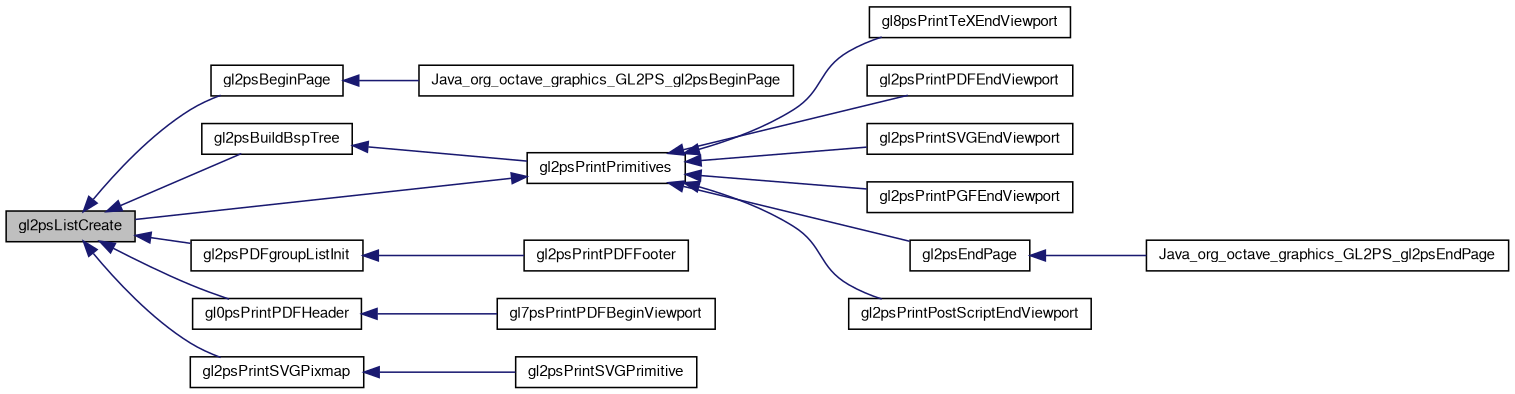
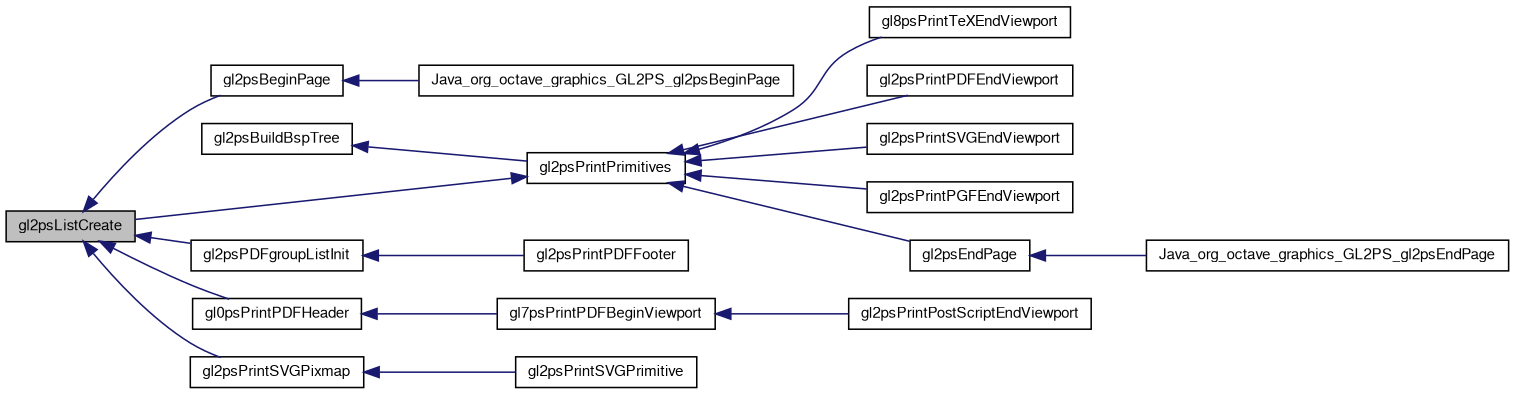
edge "gl2psBuildBspTree" -> "gl2psListCreate": removed
edge "gl2psPrintPostScriptEndViewport" -> "gl2psPrintPrimitives": now "gl2psPrintPostScriptEndViewport" -> "gl7psPrintPDFBeginViewport"
